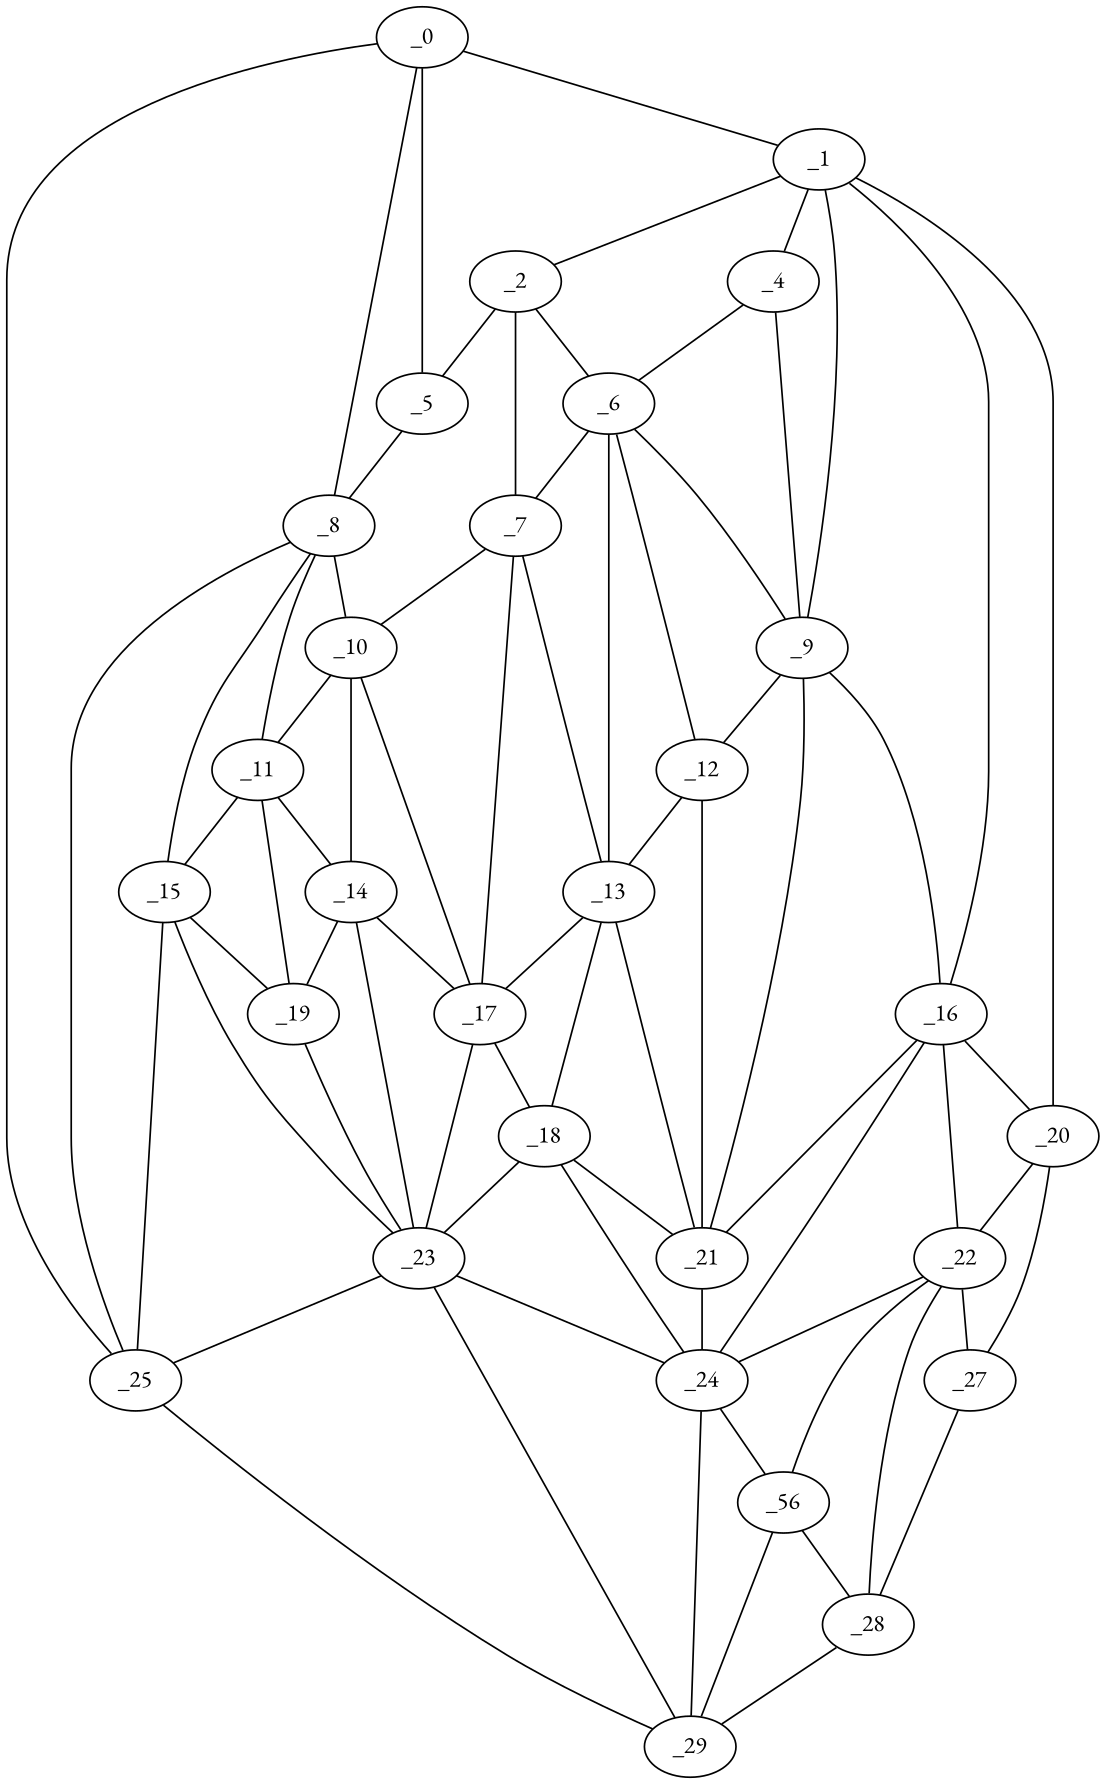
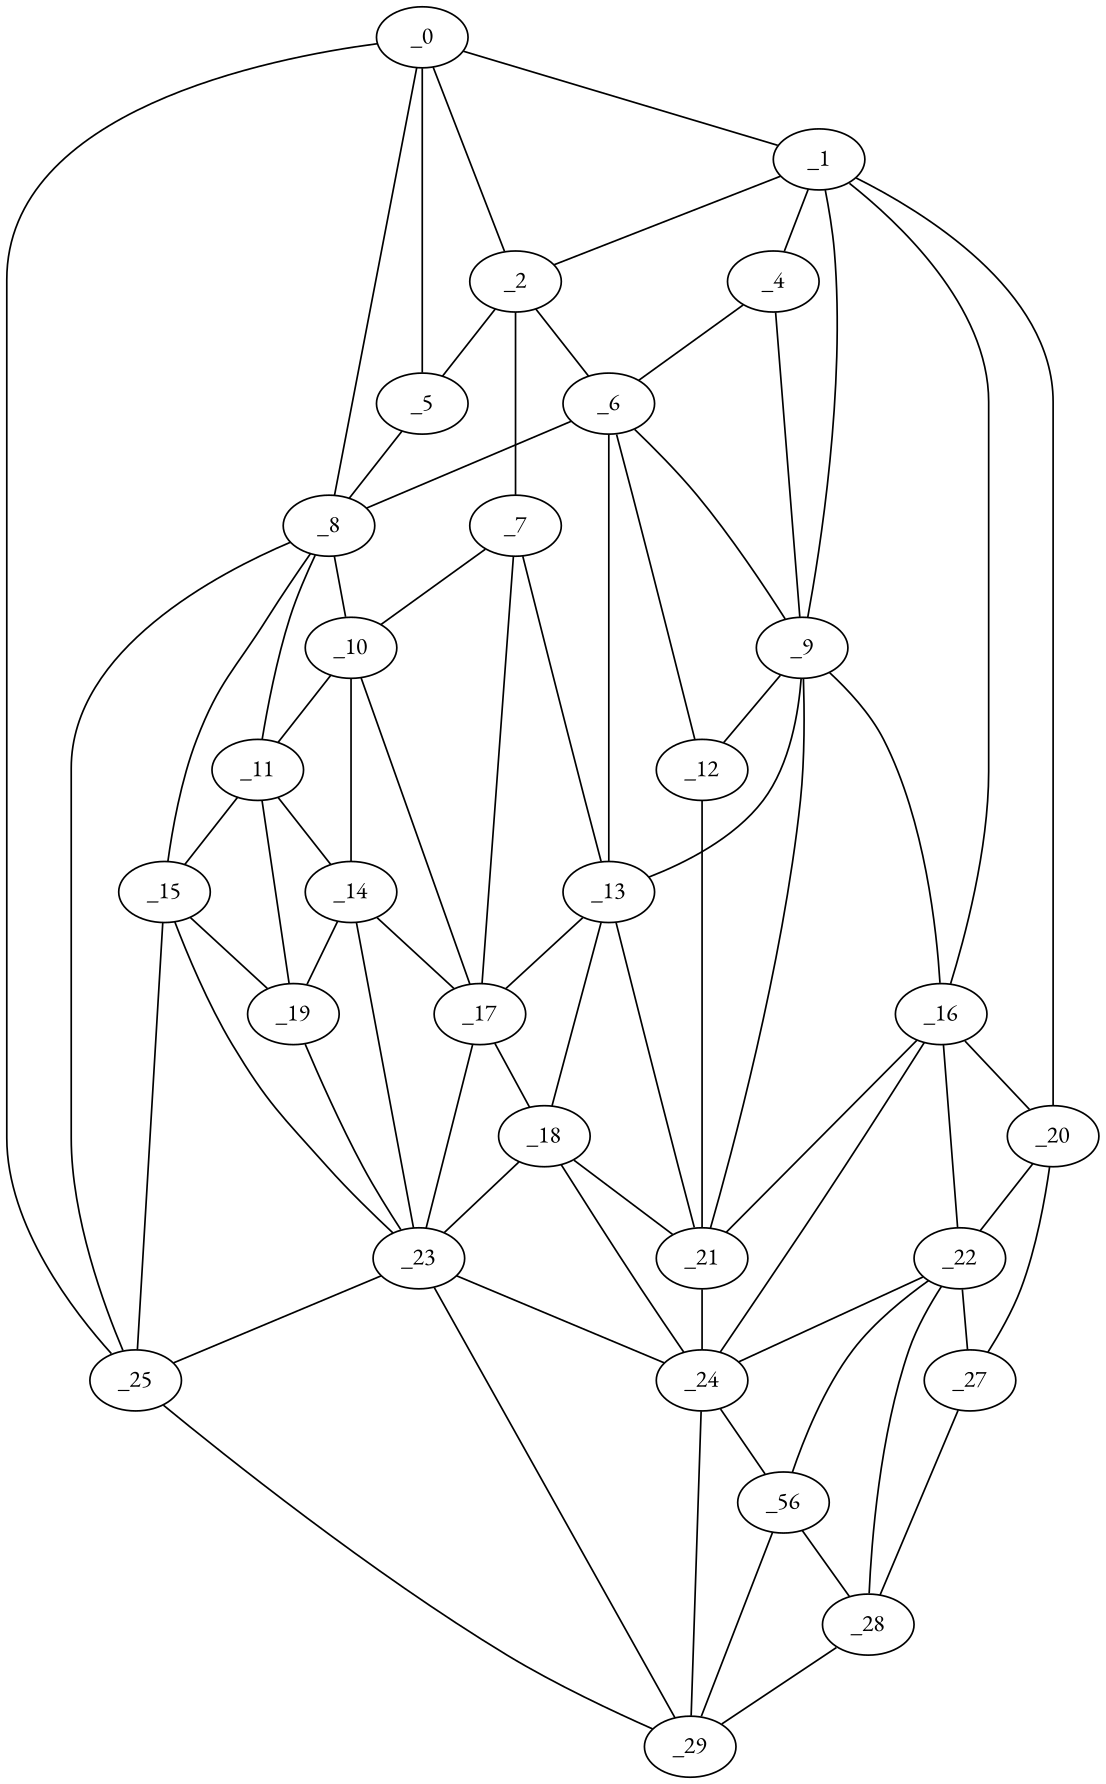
edge "_0" -- "_2": added
edge "_6" -- "_7": now "_6" -- "_8"
edge "_12" -- "_13": now "_9" -- "_13"
